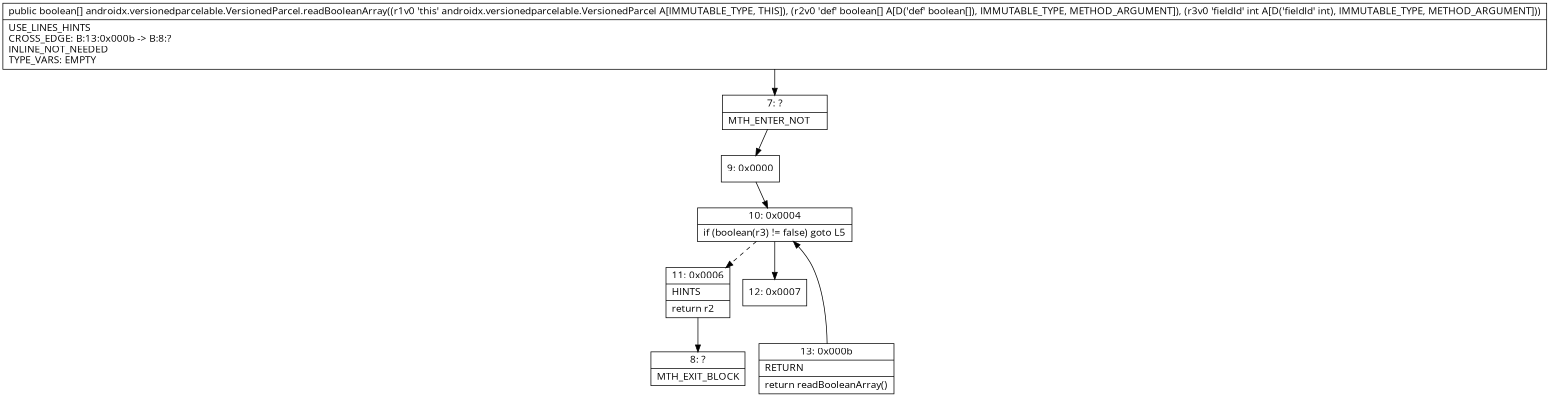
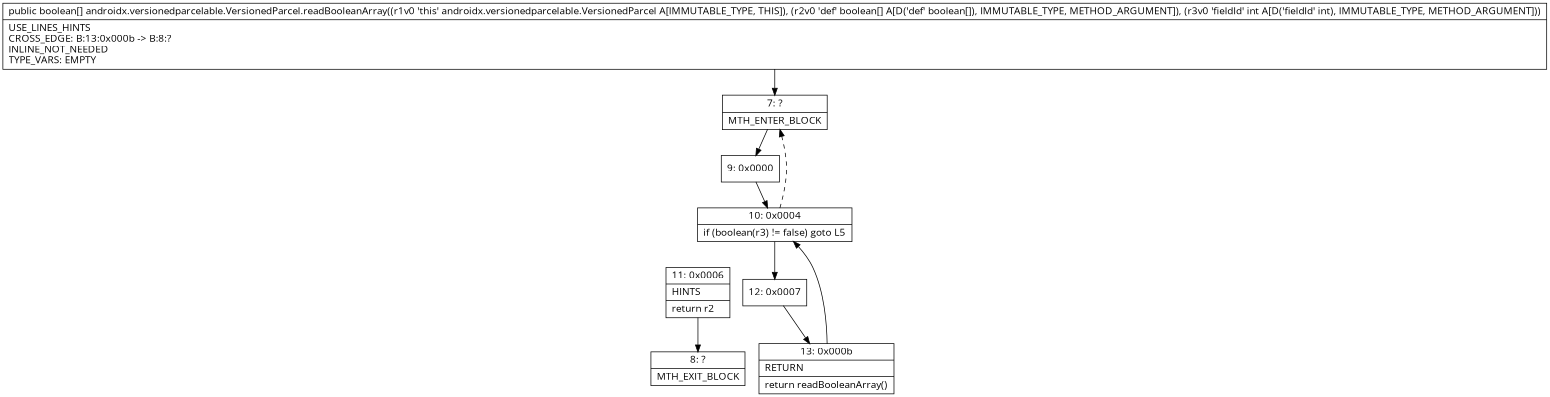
node "7: ?": text "MTH_ENTER_NOT" -> "MTH_ENTER_BLOCK"
edge "10: 0x0004" -> "11: 0x0006": now "10: 0x0004" -> "7: ?"
edge "12: 0x0007" -> "13: 0x000b": added
